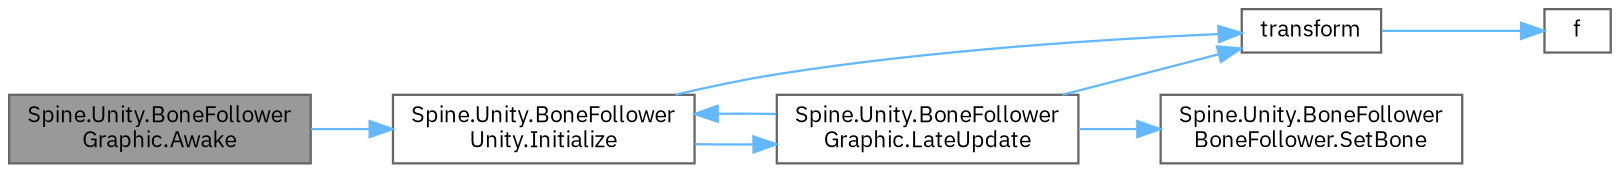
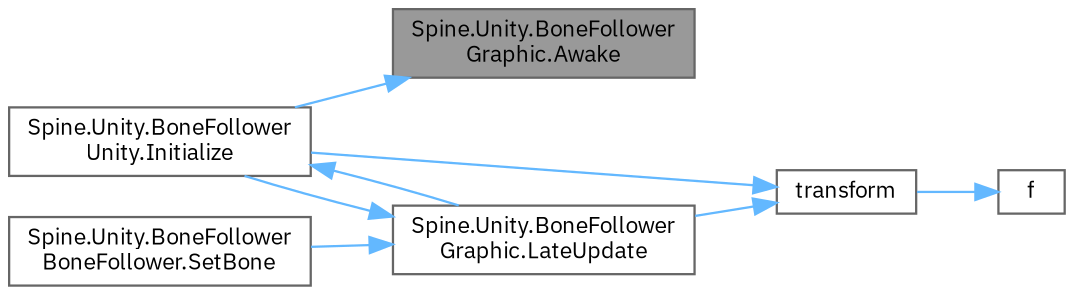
edge "Spine.Unity.BoneFollower Graphic.Awake" -> "Spine.Unity.BoneFollower Unity.Initialize": reversed
edge "Spine.Unity.BoneFollower Graphic.LateUpdate" -> "Spine.Unity.BoneFollower BoneFollower.SetBone": reversed
